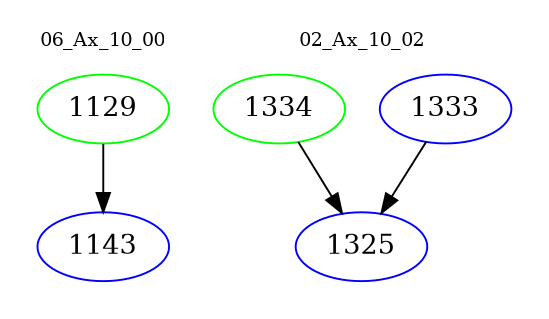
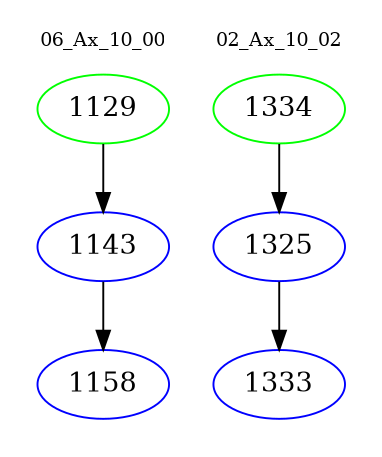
edge "1333" -> "1325": reversed
node "1158": added
